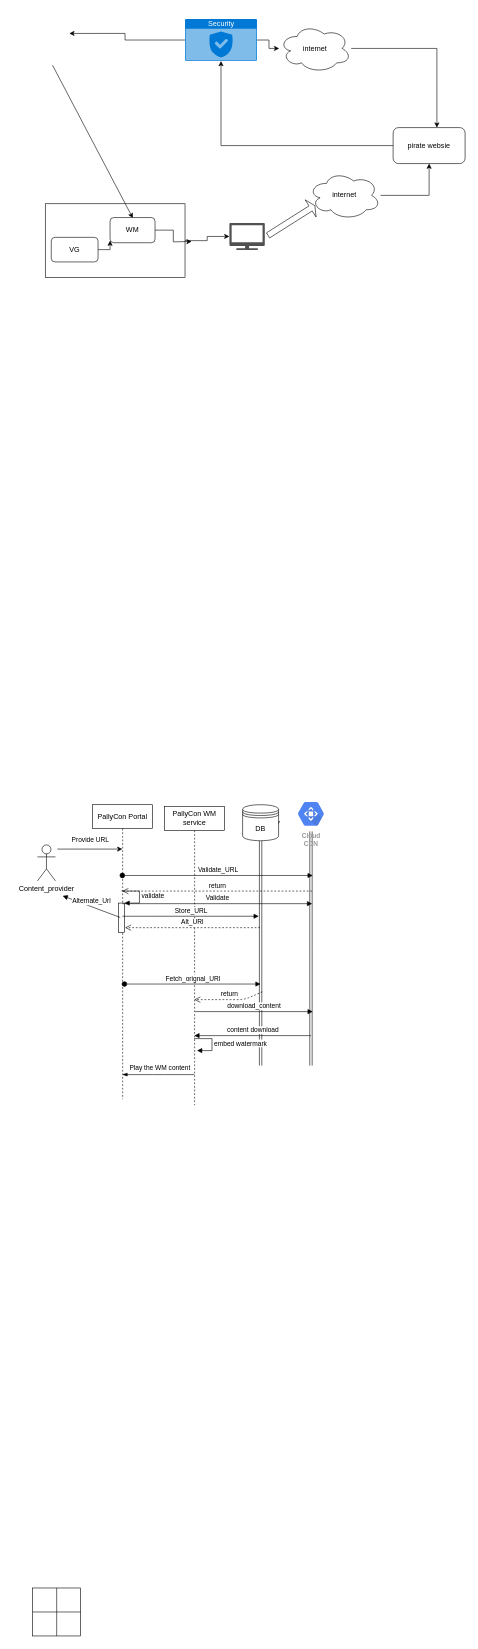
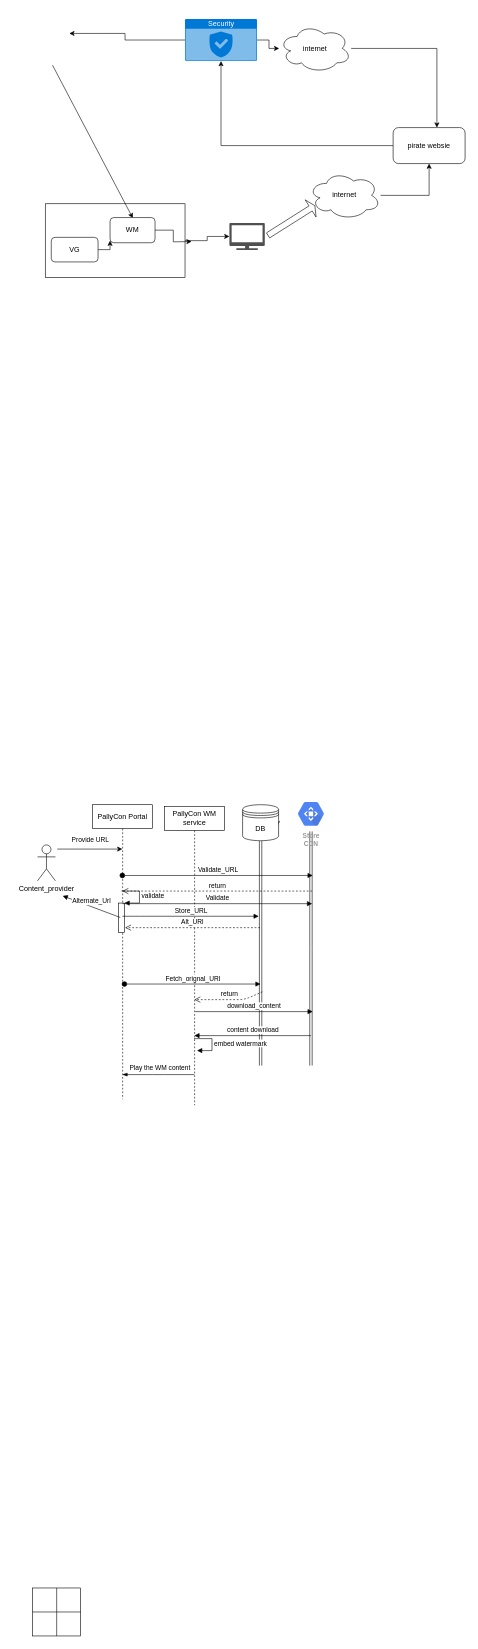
node "Cloud CDN": label "Cloud CDN" -> "Store CDN"
